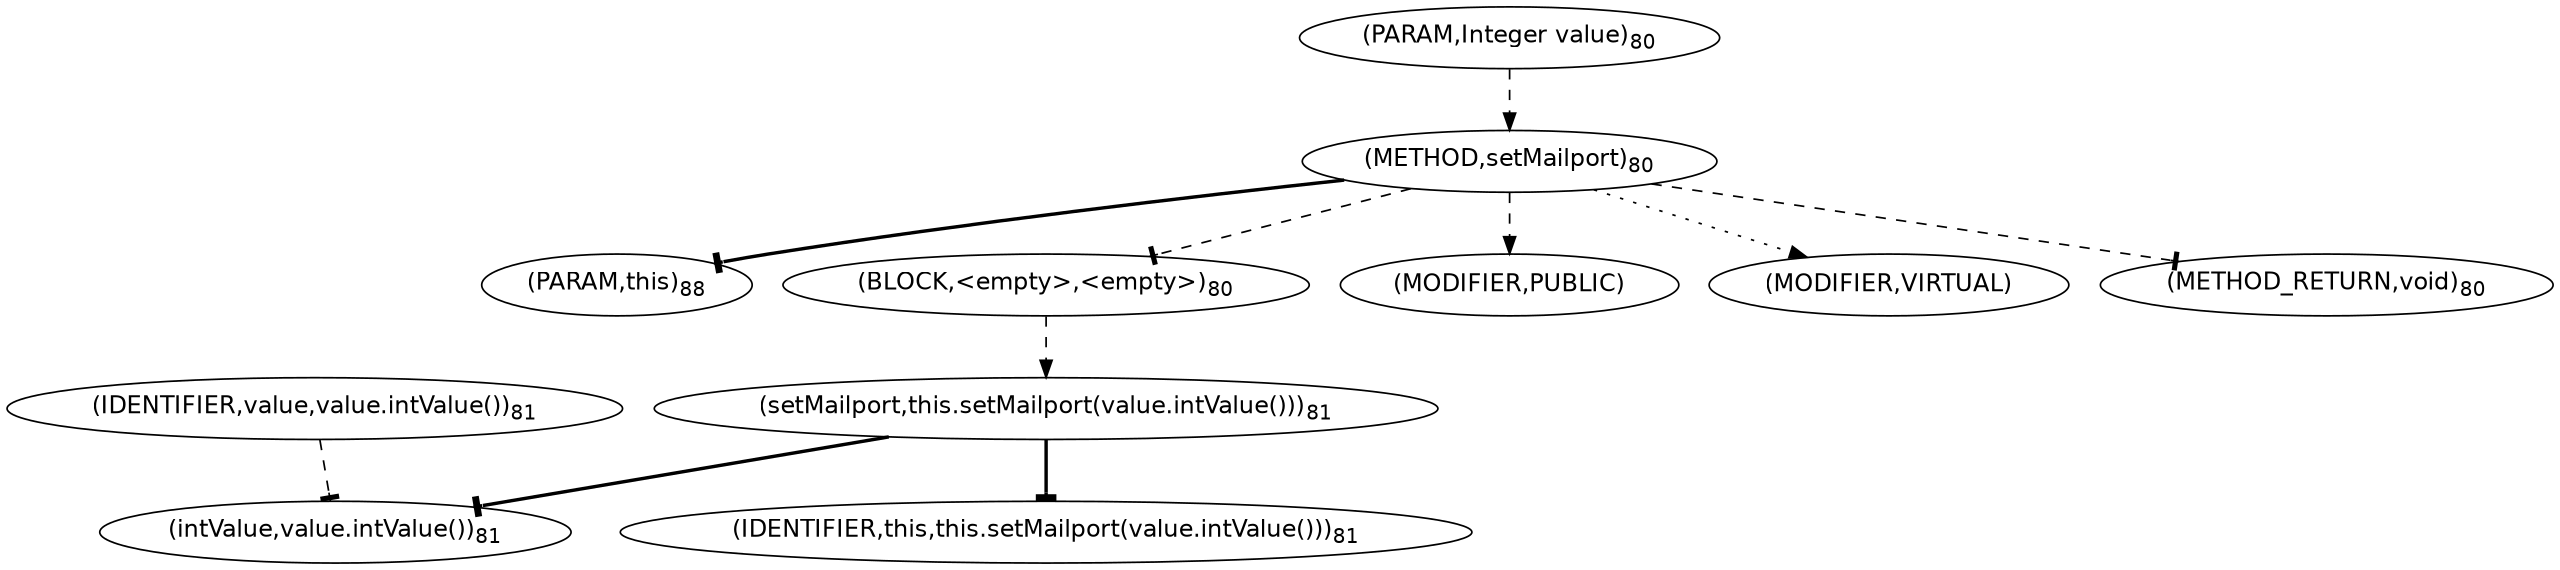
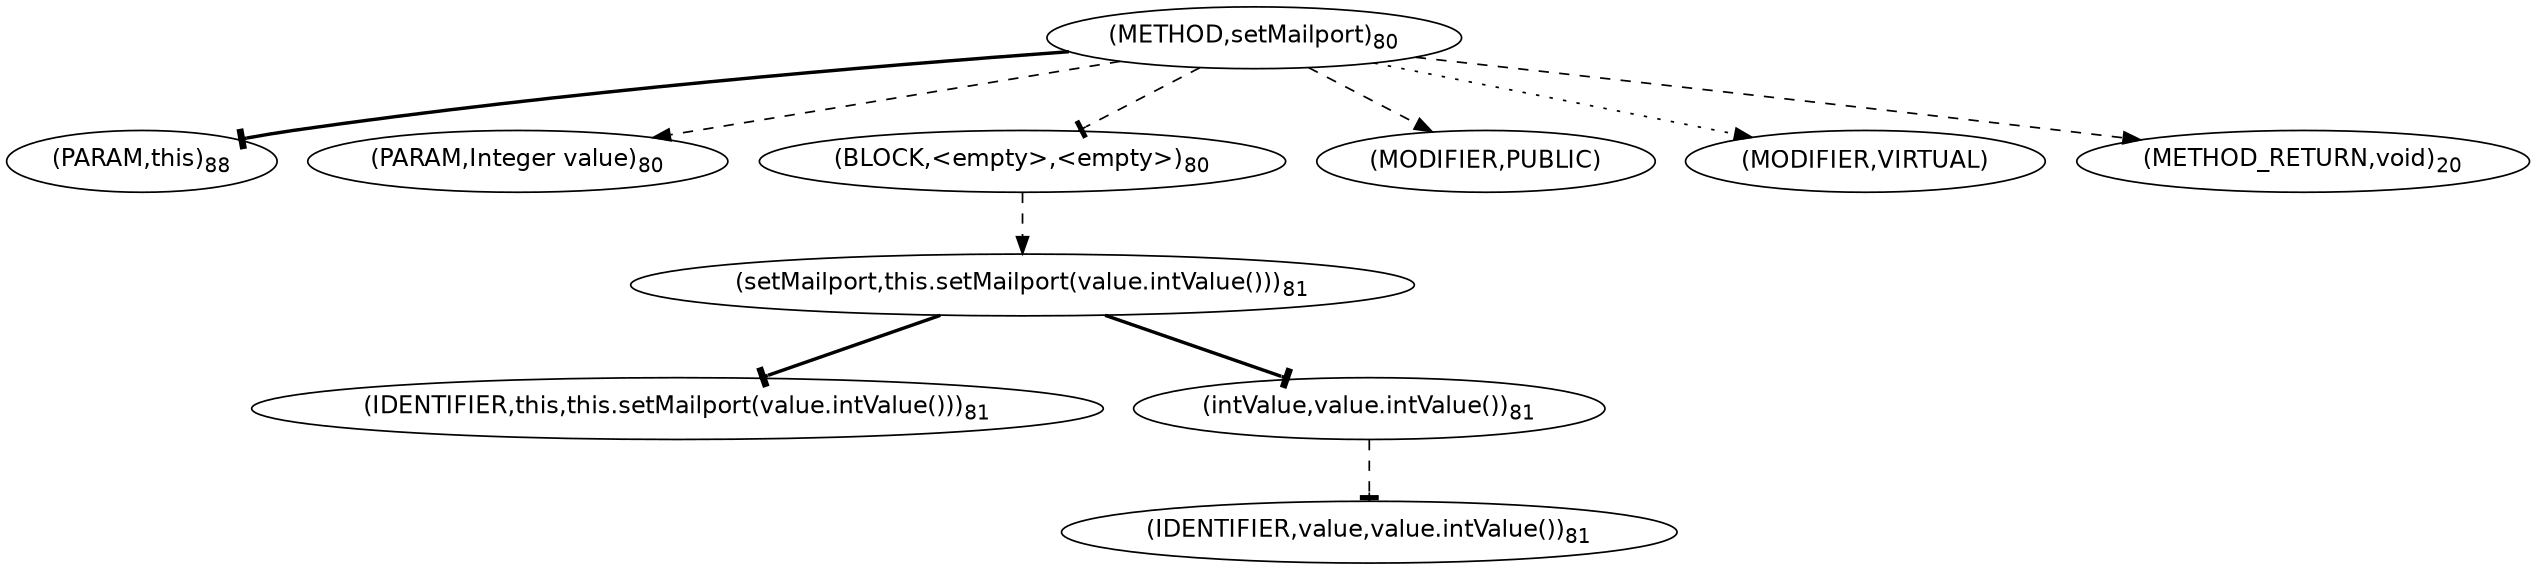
edge "(PARAM,Integer value)" -> "(METHOD,setMailport)": reversed
edge "(METHOD,setMailport)" -> "(METHOD_RETURN,void)": arrowhead tee -> normal
node "(METHOD_RETURN,void)": text "80" -> "20"
edge "(IDENTIFIER,value,value.intValue())" -> "(intValue,value.intValue())": reversed
